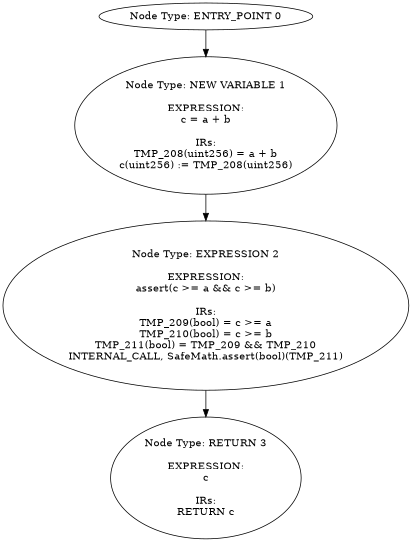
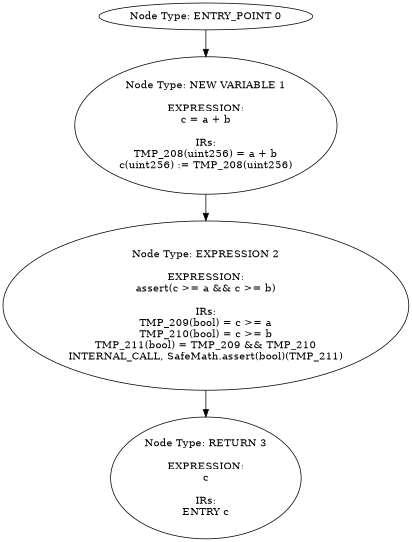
node "Node Type: RETURN 3 EXPRESSION: c IRs: RETURN c": label "Node Type: RETURN 3 EXPRESSION: c IRs: RETURN c" -> "Node Type: RETURN 3 EXPRESSION: c IRs: ENTRY c"
